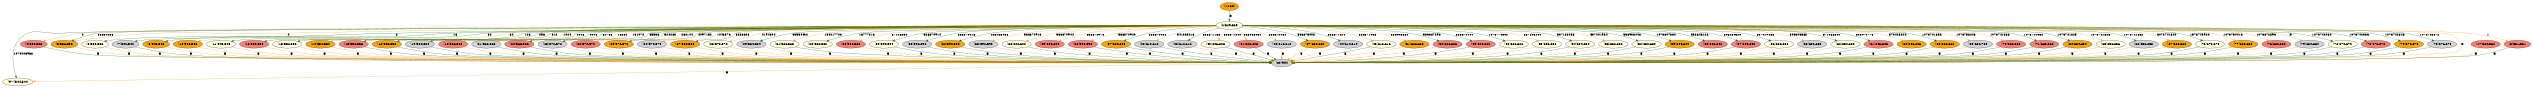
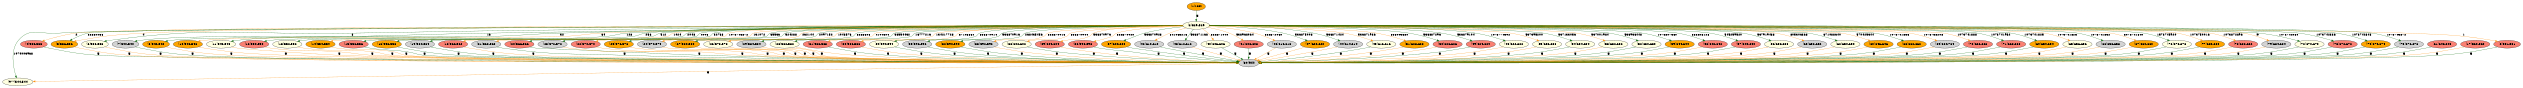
edge "(2)529-529" -> "(61)648-648": removed, label "603979776"
edge "(2)529-529" -> "(18)562-562": label "16384" -> "1073743872"
node "(31)588-588": fillcolor lightyellow -> salmon
edge "(2)529-529" -> "(80)exit": now "(28)582-582" -> "(80)exit"
